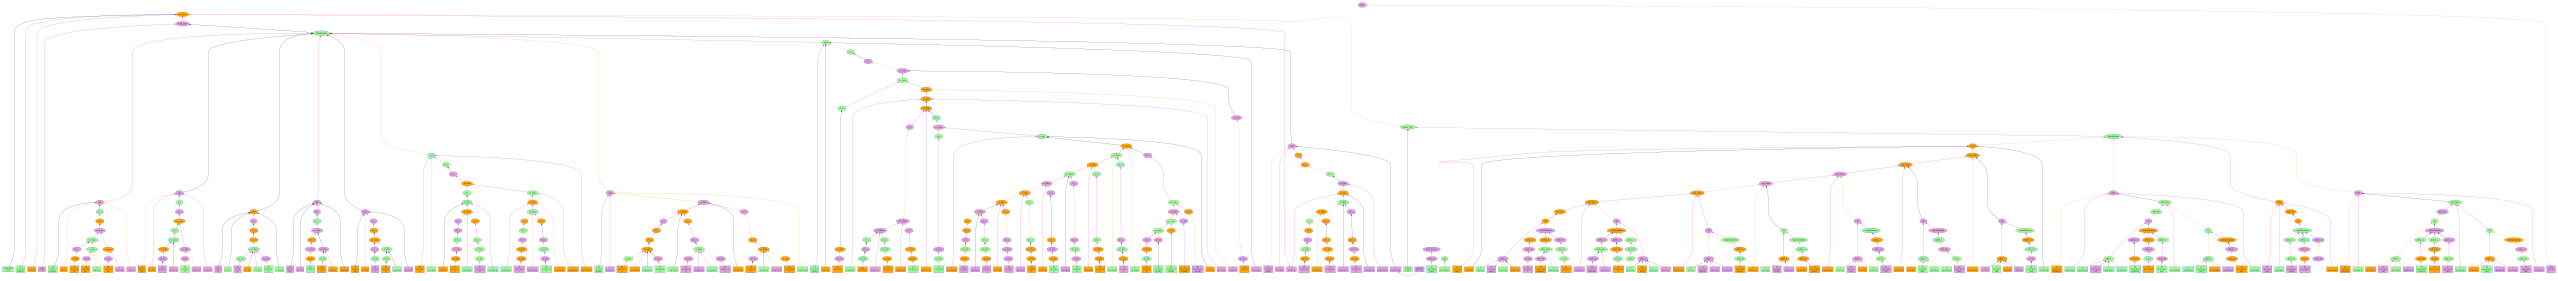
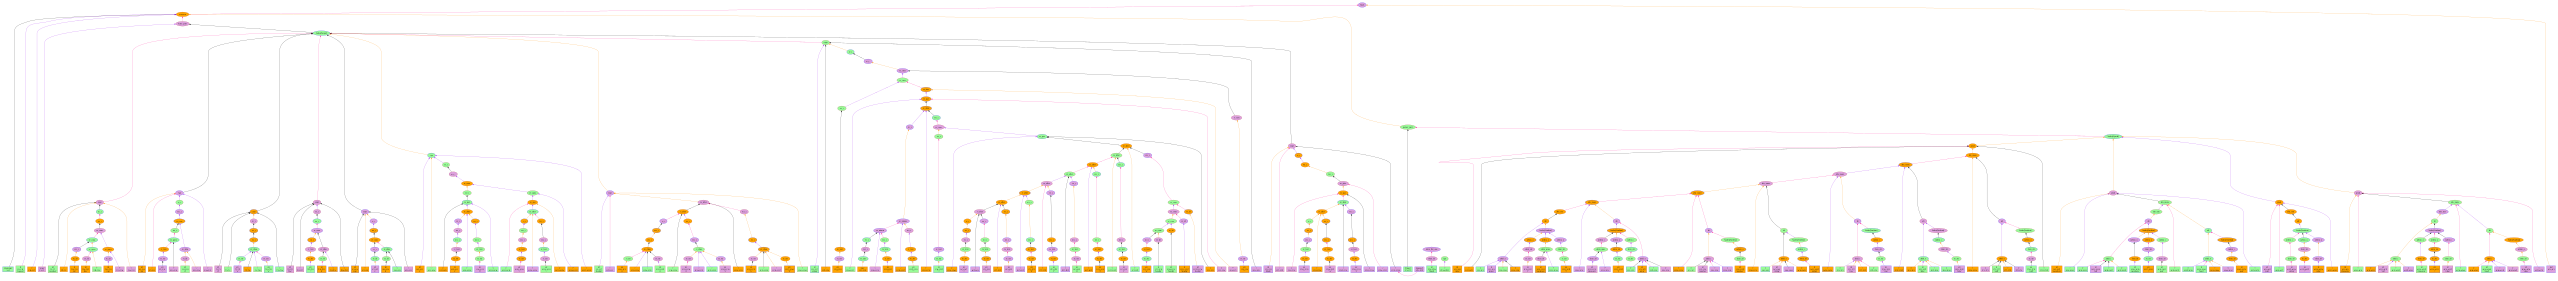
edge "grammar" -> "'(' 25:9-25:10": now "grammar" -> "Start"
edge "'Any' 13:15-13:18" -> "re_any": color purple -> darkorange
node "id 40:19-40:24 'value'": added
